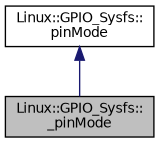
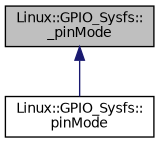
edge "Linux::GPIO_Sysfs:: _pinMode" -> "Linux::GPIO_Sysfs:: pinMode": reversed
